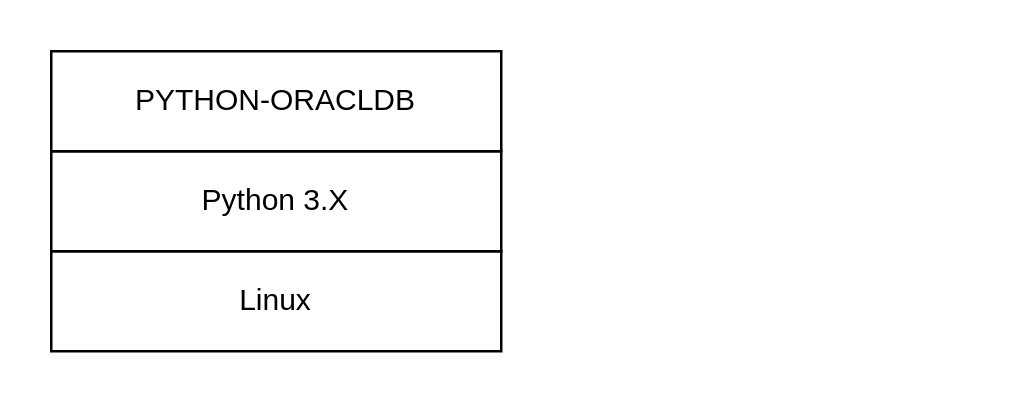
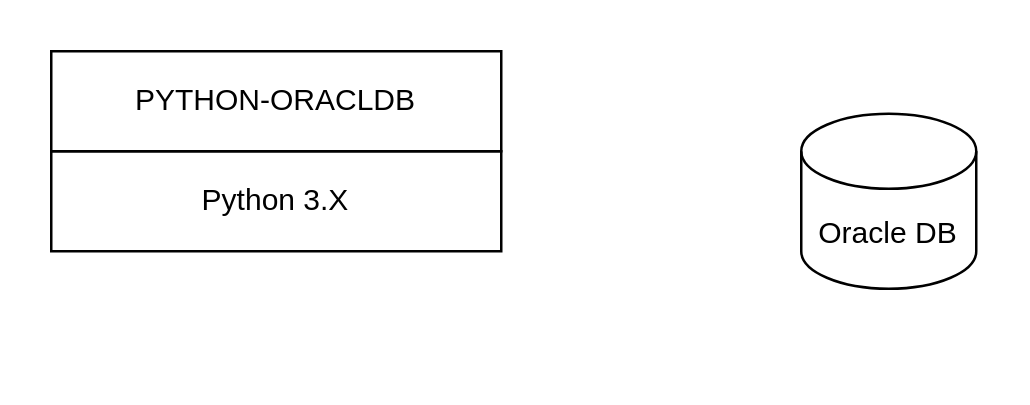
node "Oracle DB": added
node "Linux": removed
